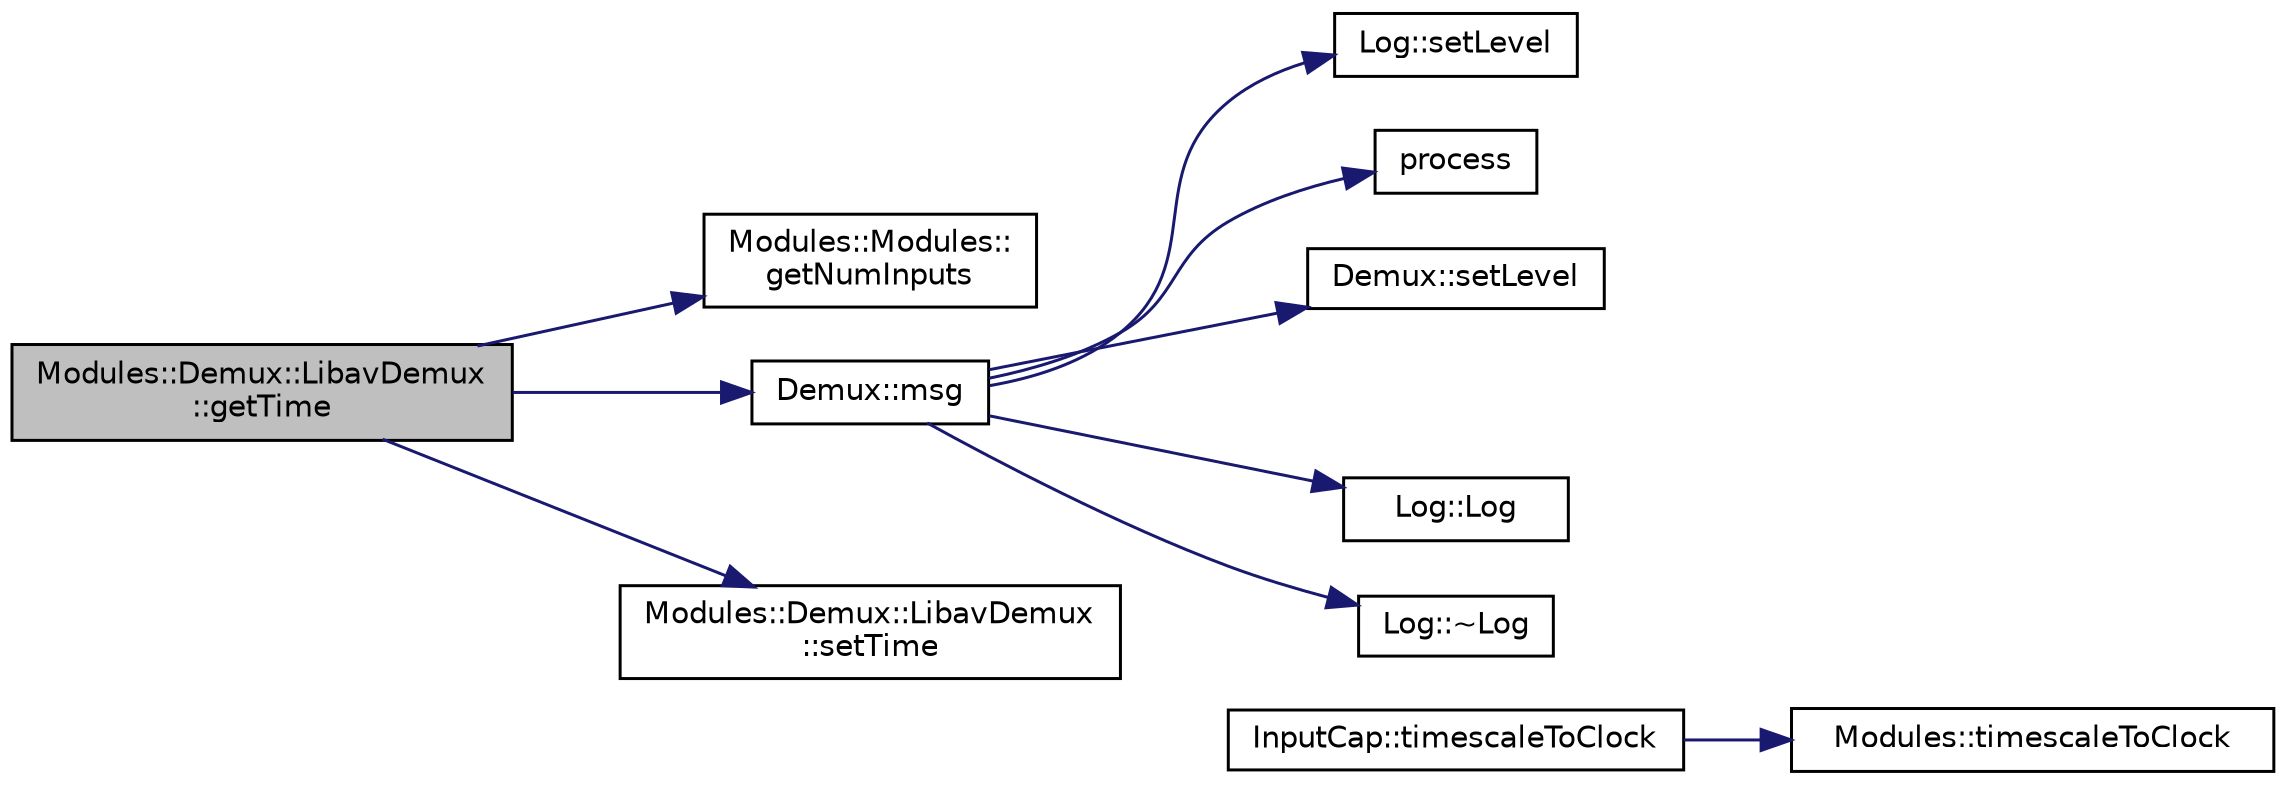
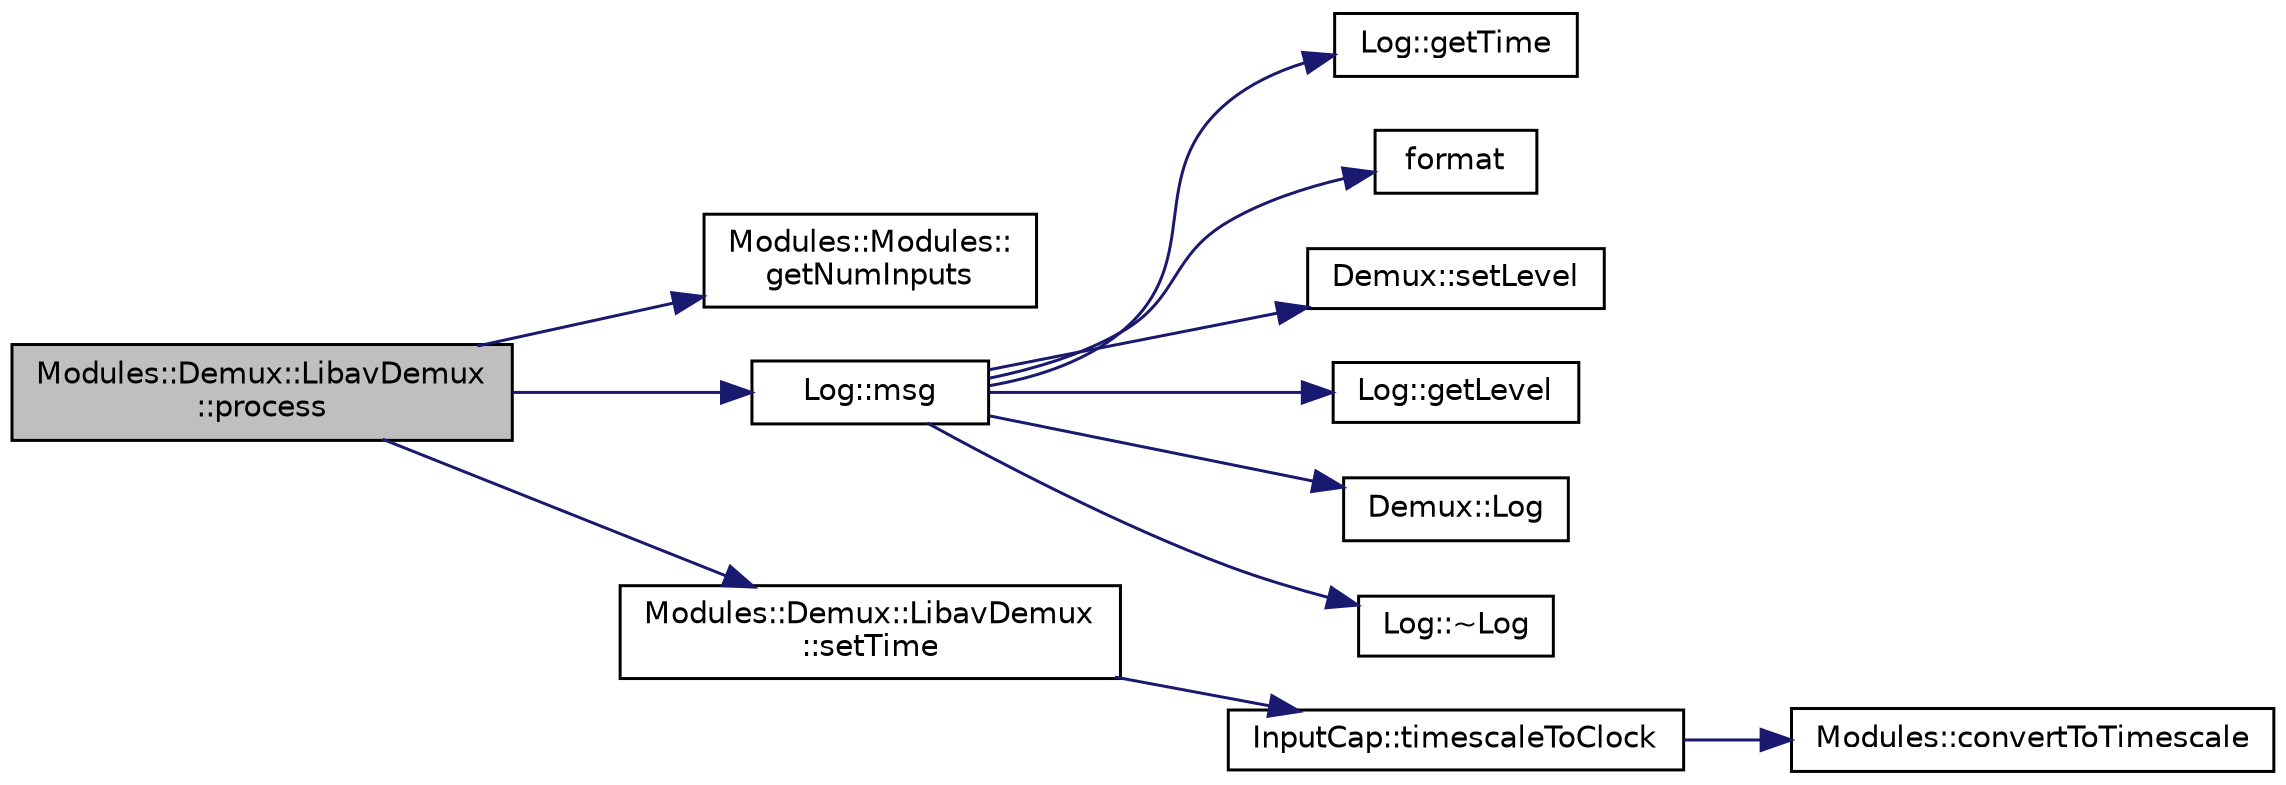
node "Log::setLevel": label "Log::setLevel" -> "Log::getTime"
node "process": label "process" -> "format"
node "Modules::Demux::LibavDemux ::getTime": label "Modules::Demux::LibavDemux ::getTime" -> "Modules::Demux::LibavDemux ::process"
node "Demux::msg": label "Demux::msg" -> "Log::msg"
node "Log::getLevel": added
node "Log::Log": label "Log::Log" -> "Demux::Log"
edge "Modules::Demux::LibavDemux ::setTime" -> "InputCap::timescaleToClock": added
node "Modules::timescaleToClock": label "Modules::timescaleToClock" -> "Modules::convertToTimescale"
